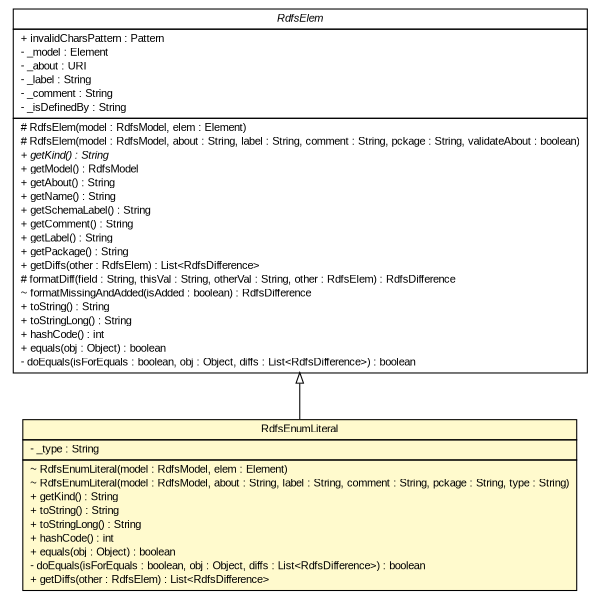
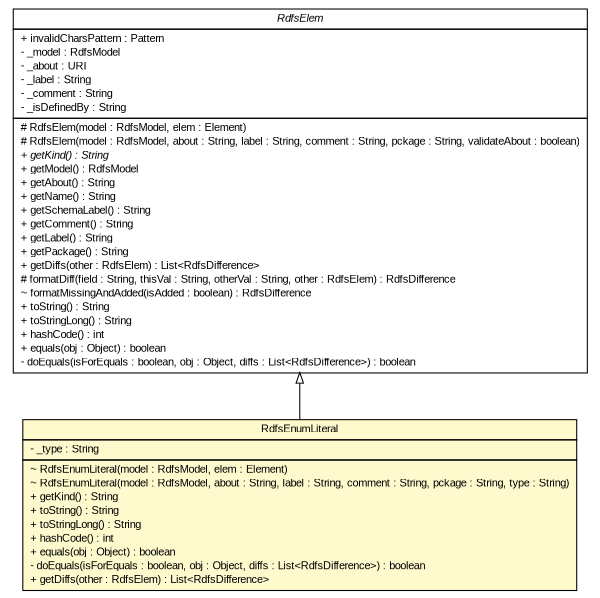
node "RdfsElem": text "- _model : Element" -> "- _model : RdfsModel"
